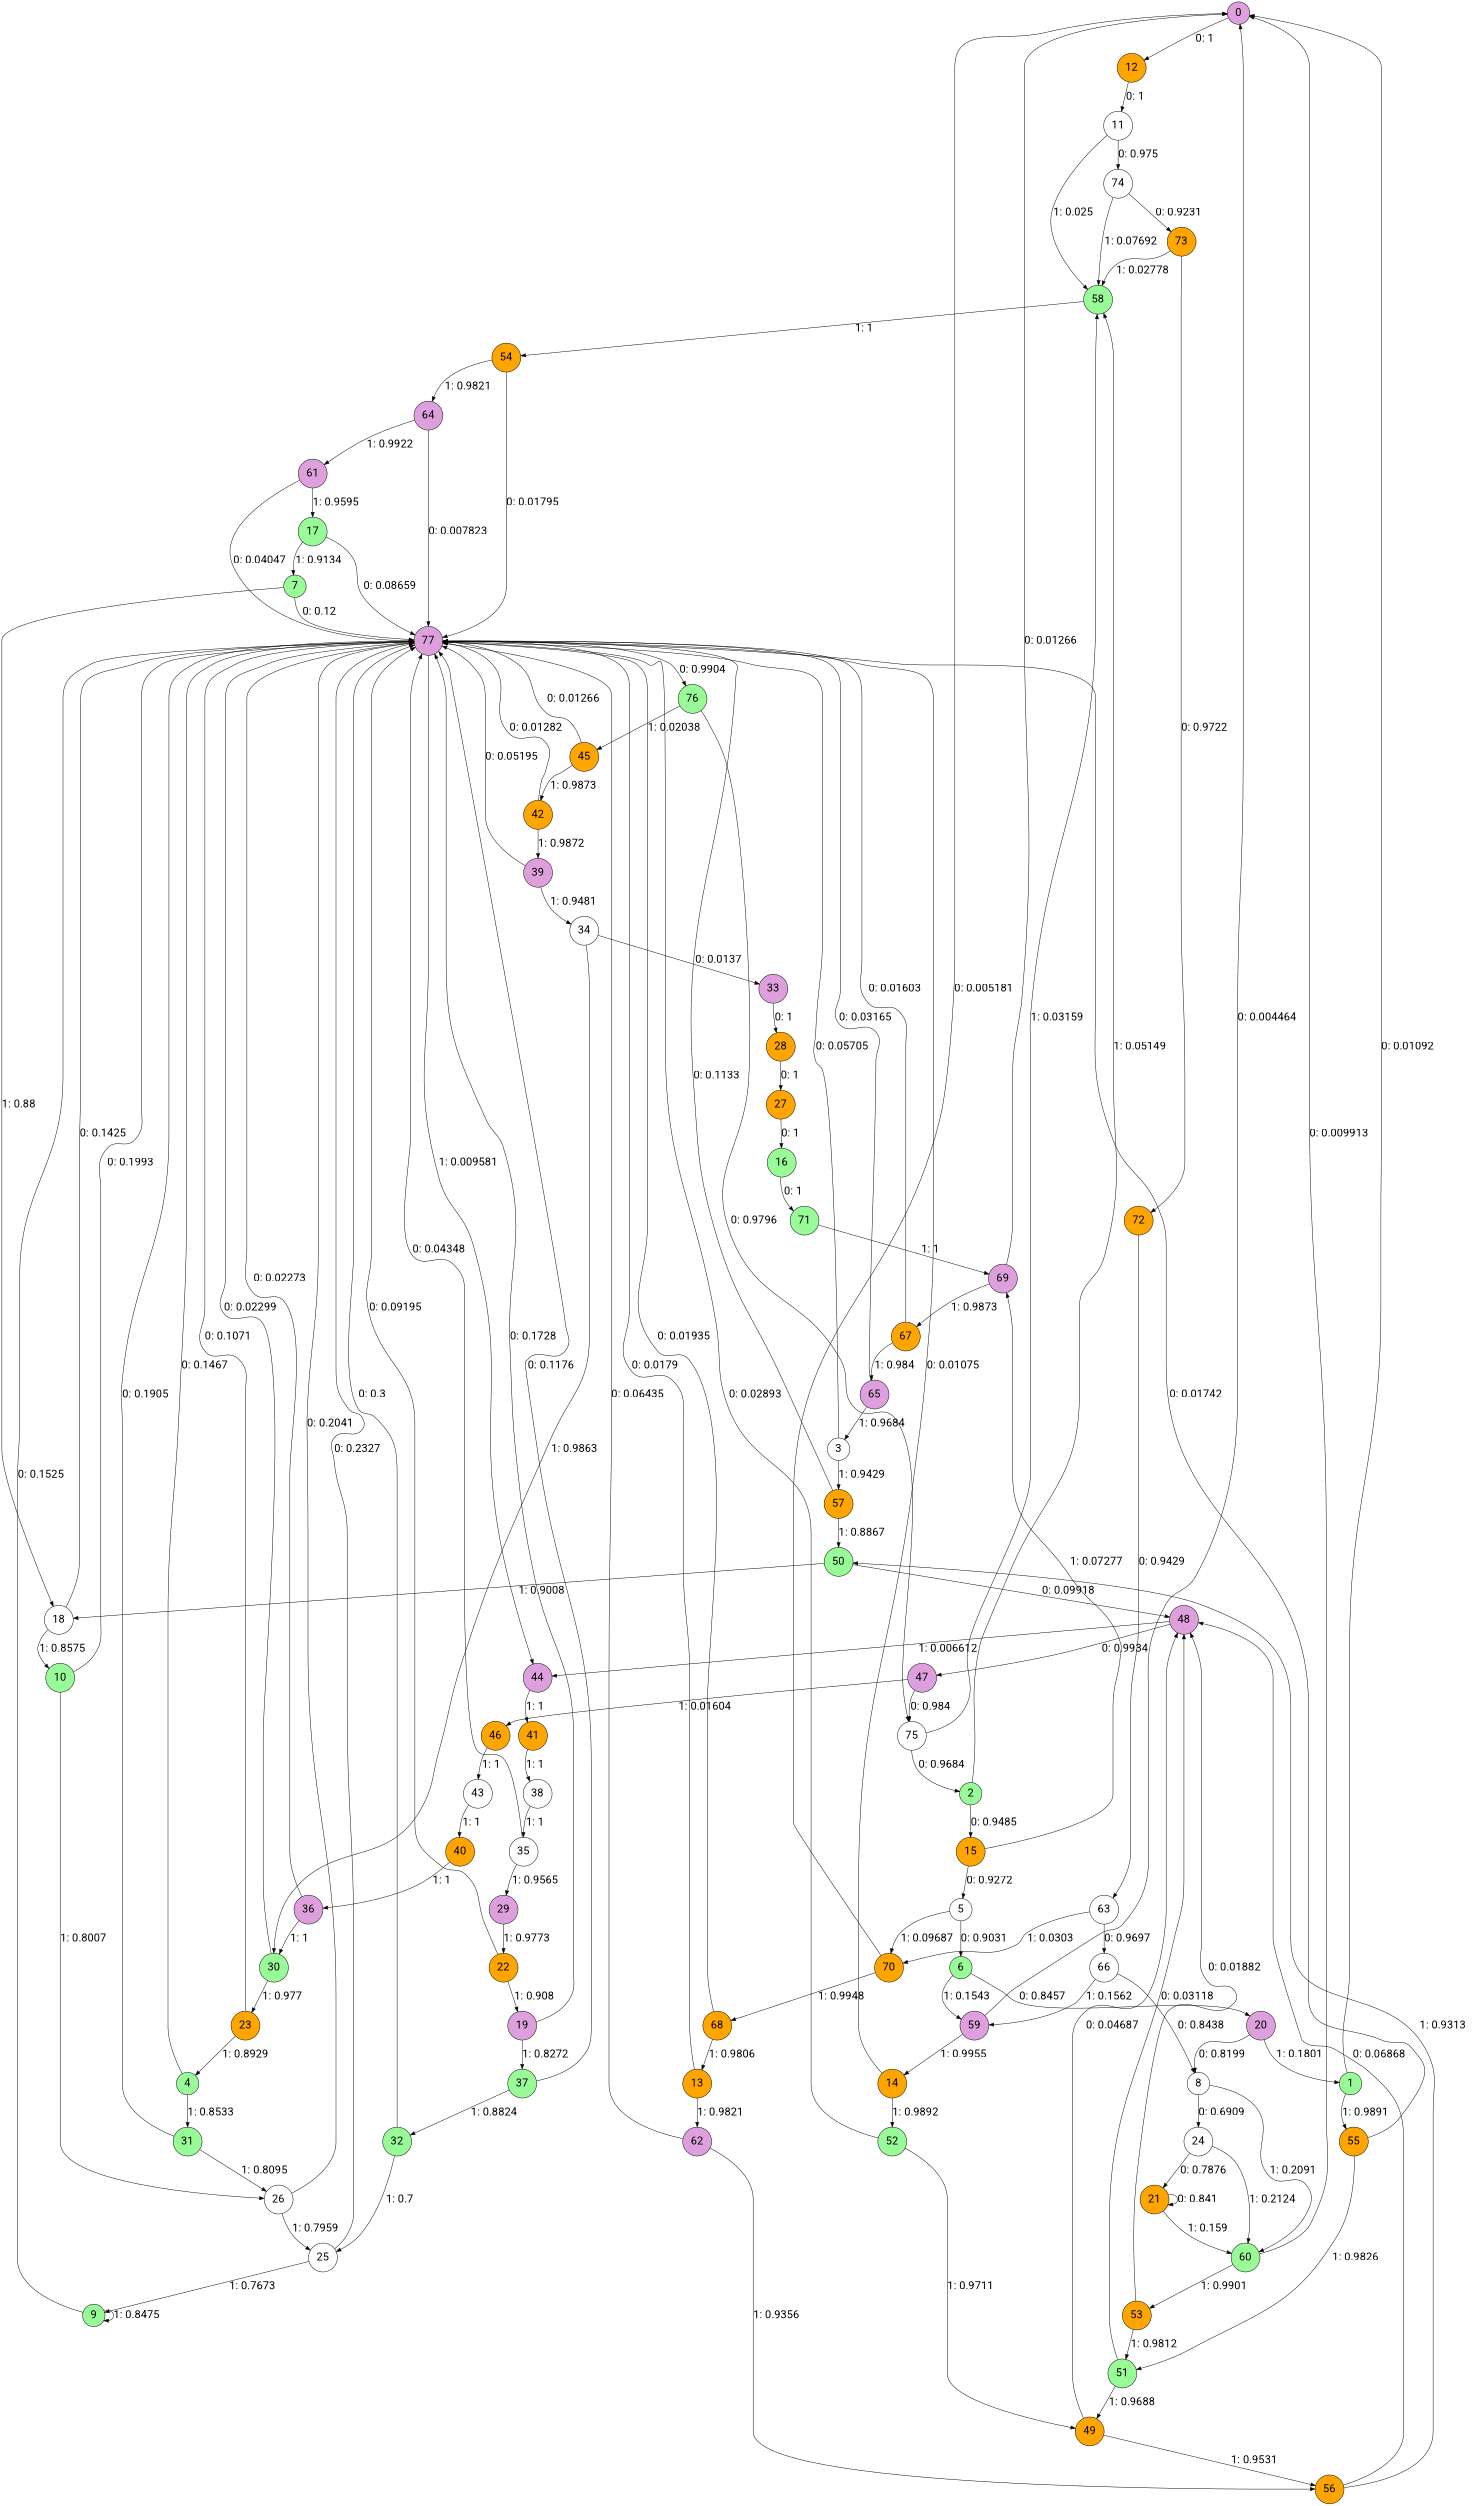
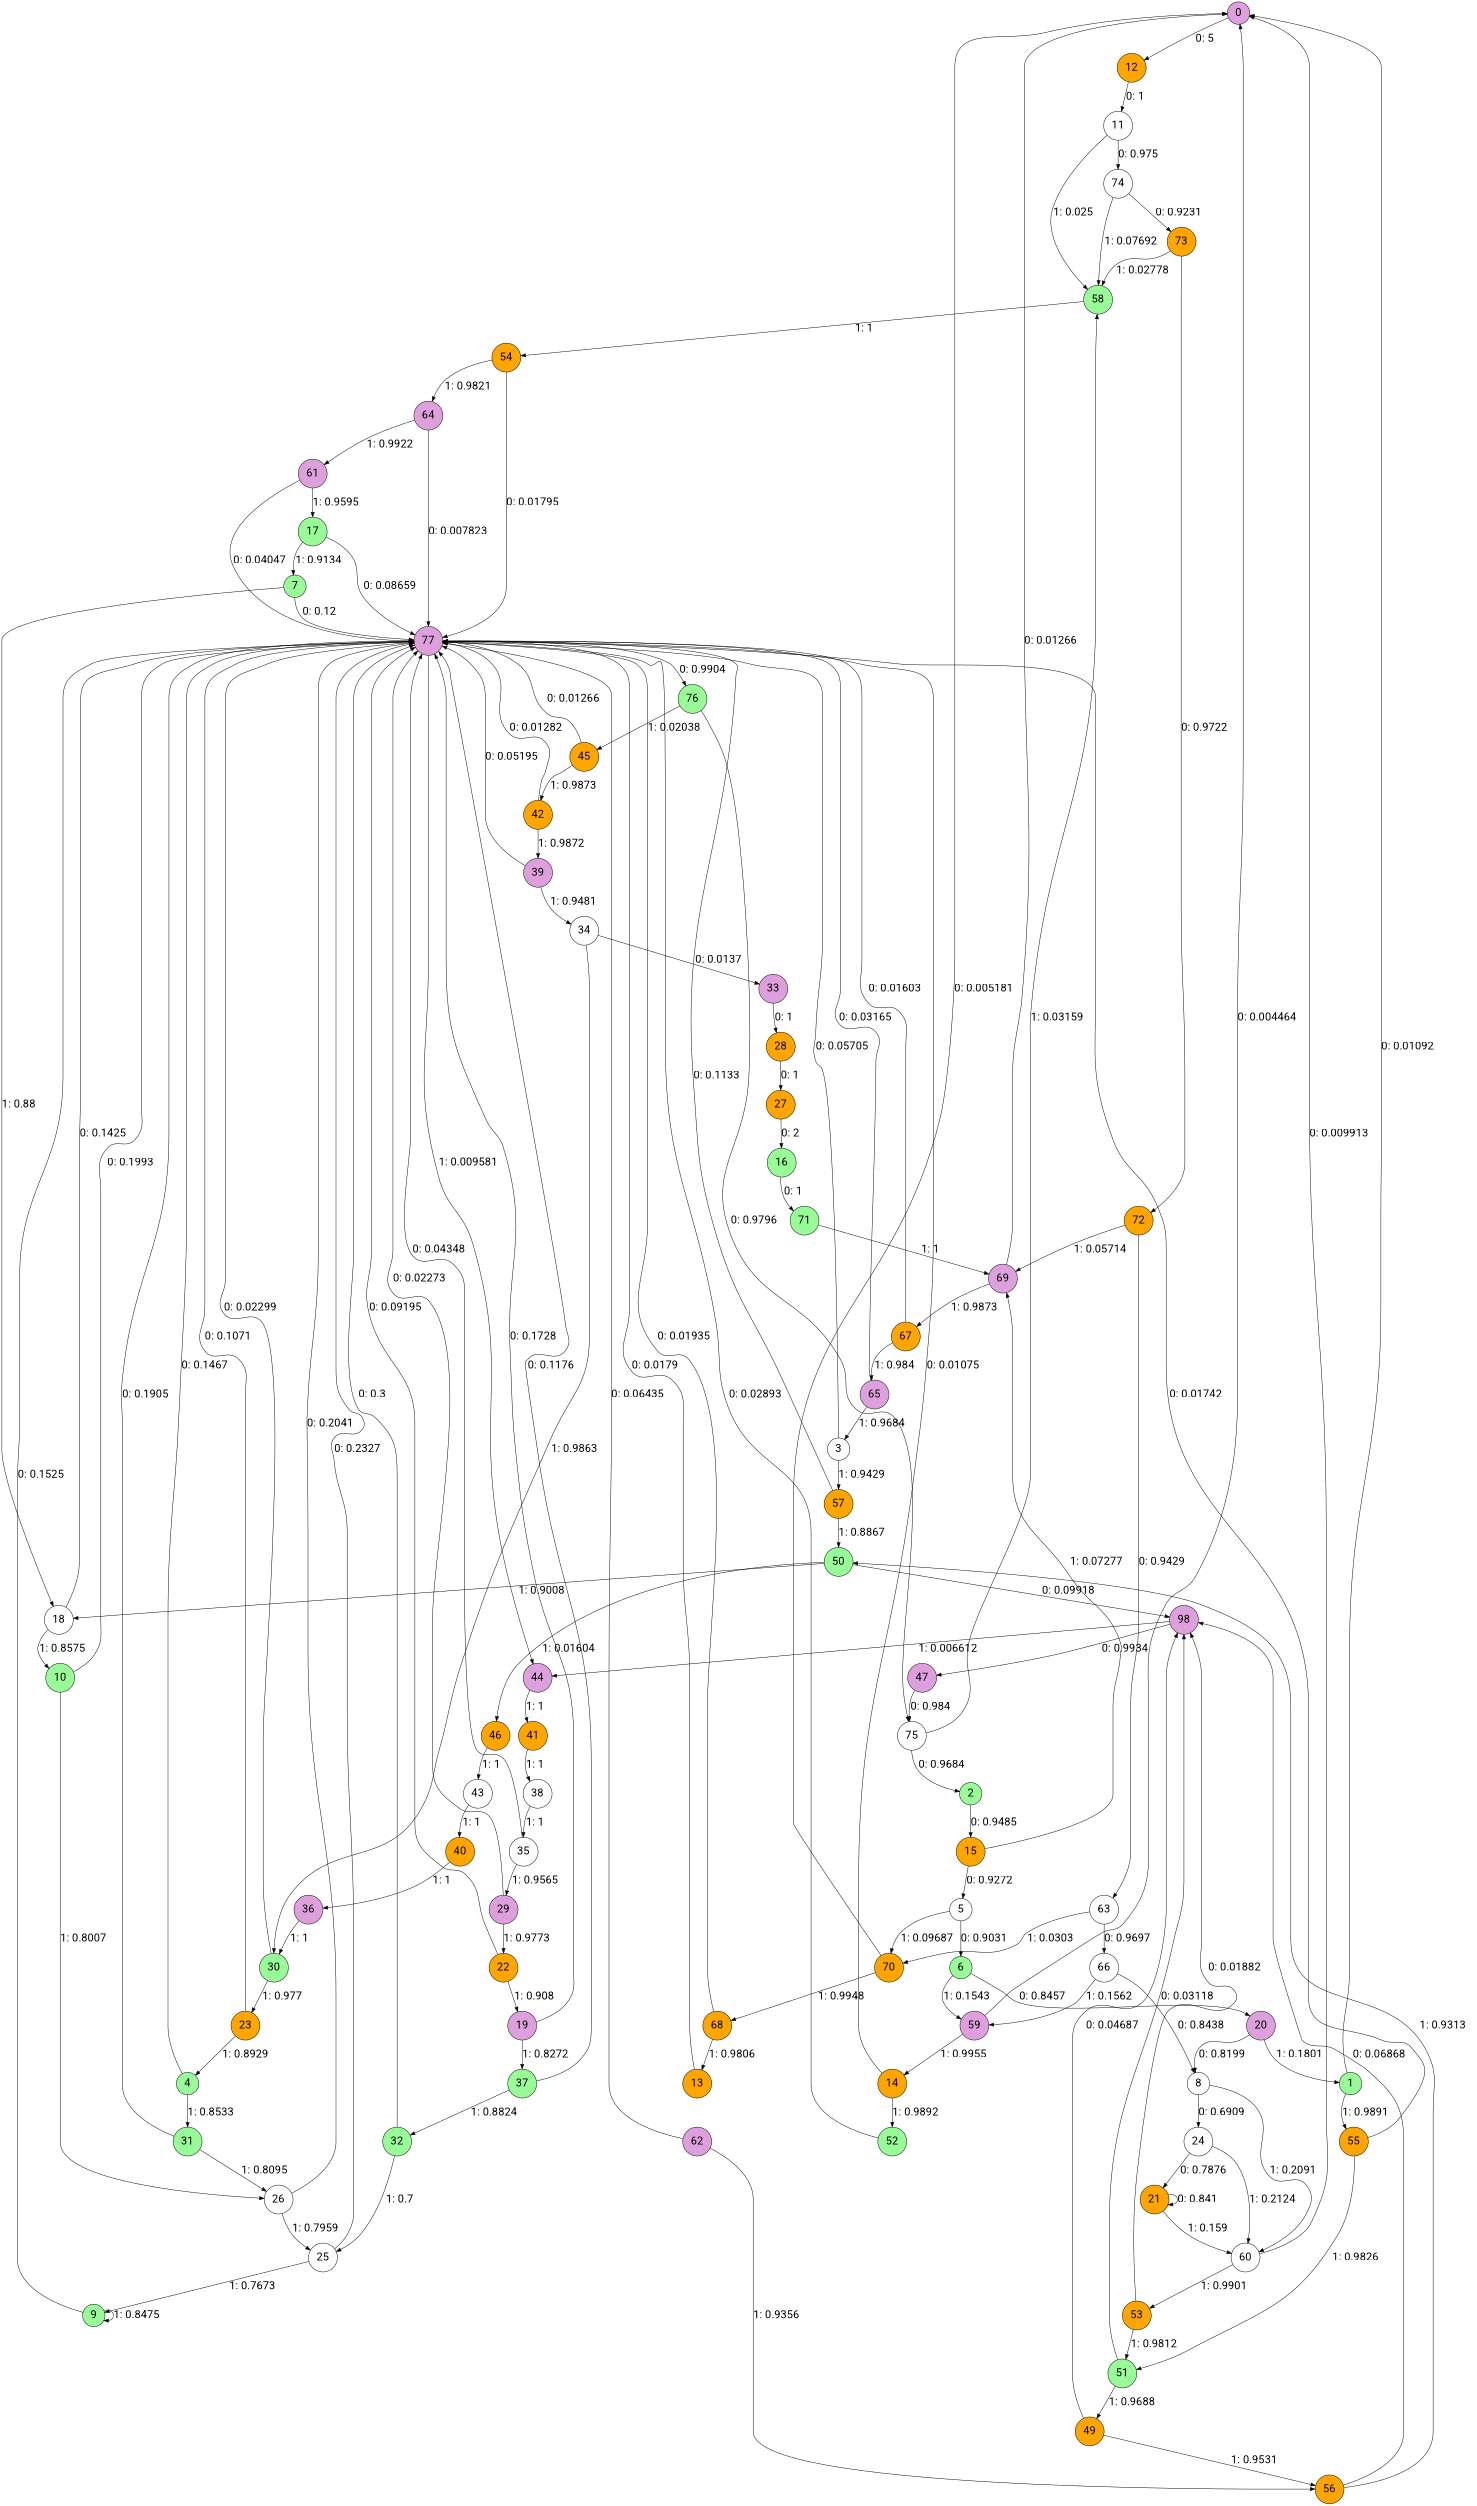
edge "0" -> "12": label "0: 1        " -> "0: 5        "
edge "2" -> "58": removed, label "1: 0.05149"
edge "27" -> "16": label "0: 1        " -> "0: 2        "
edge "36" -> "77": now "29" -> "77"
edge "72" -> "69": added, label "1: 0.05714"
node "48": label "48" -> "98"
edge "47" -> "46": now "50" -> "46"
edge "13" -> "62": removed, label "1: 0.9821"
node "60": fillcolor palegreen -> white
edge "52" -> "49": removed, label "1: 0.9711"
